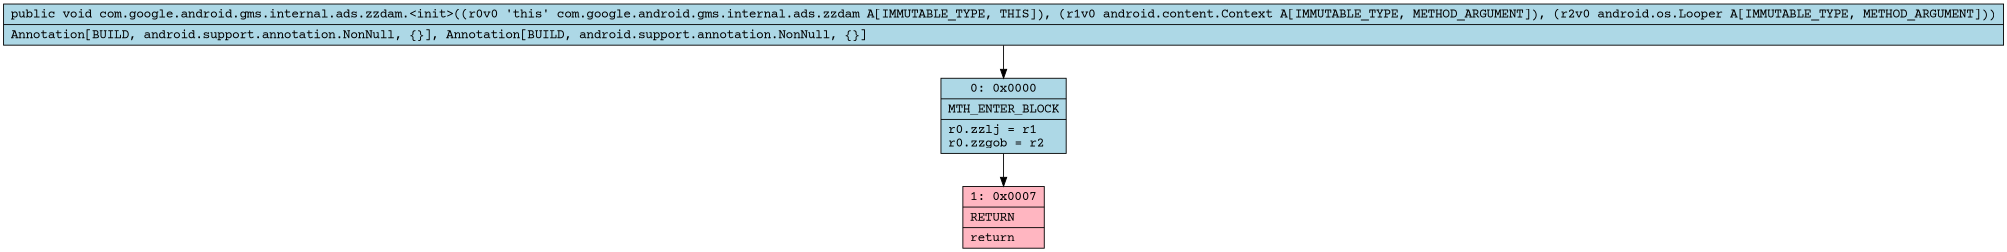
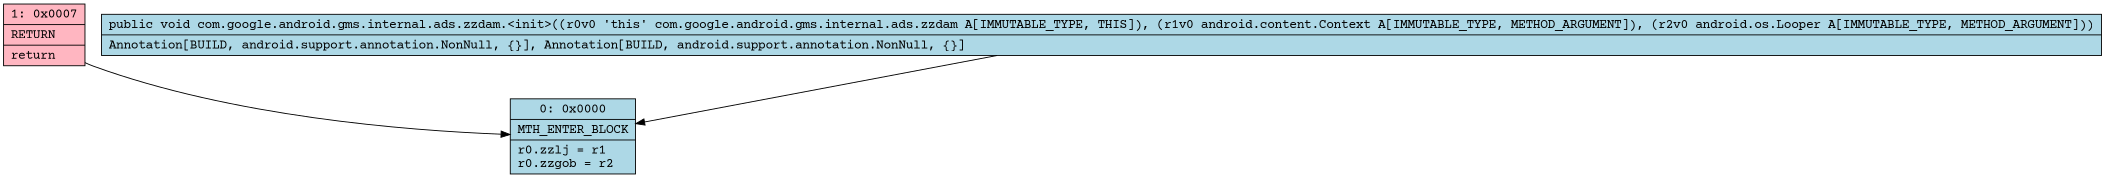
edge "0: 0x0000" -> "1: 0x0007": reversed
